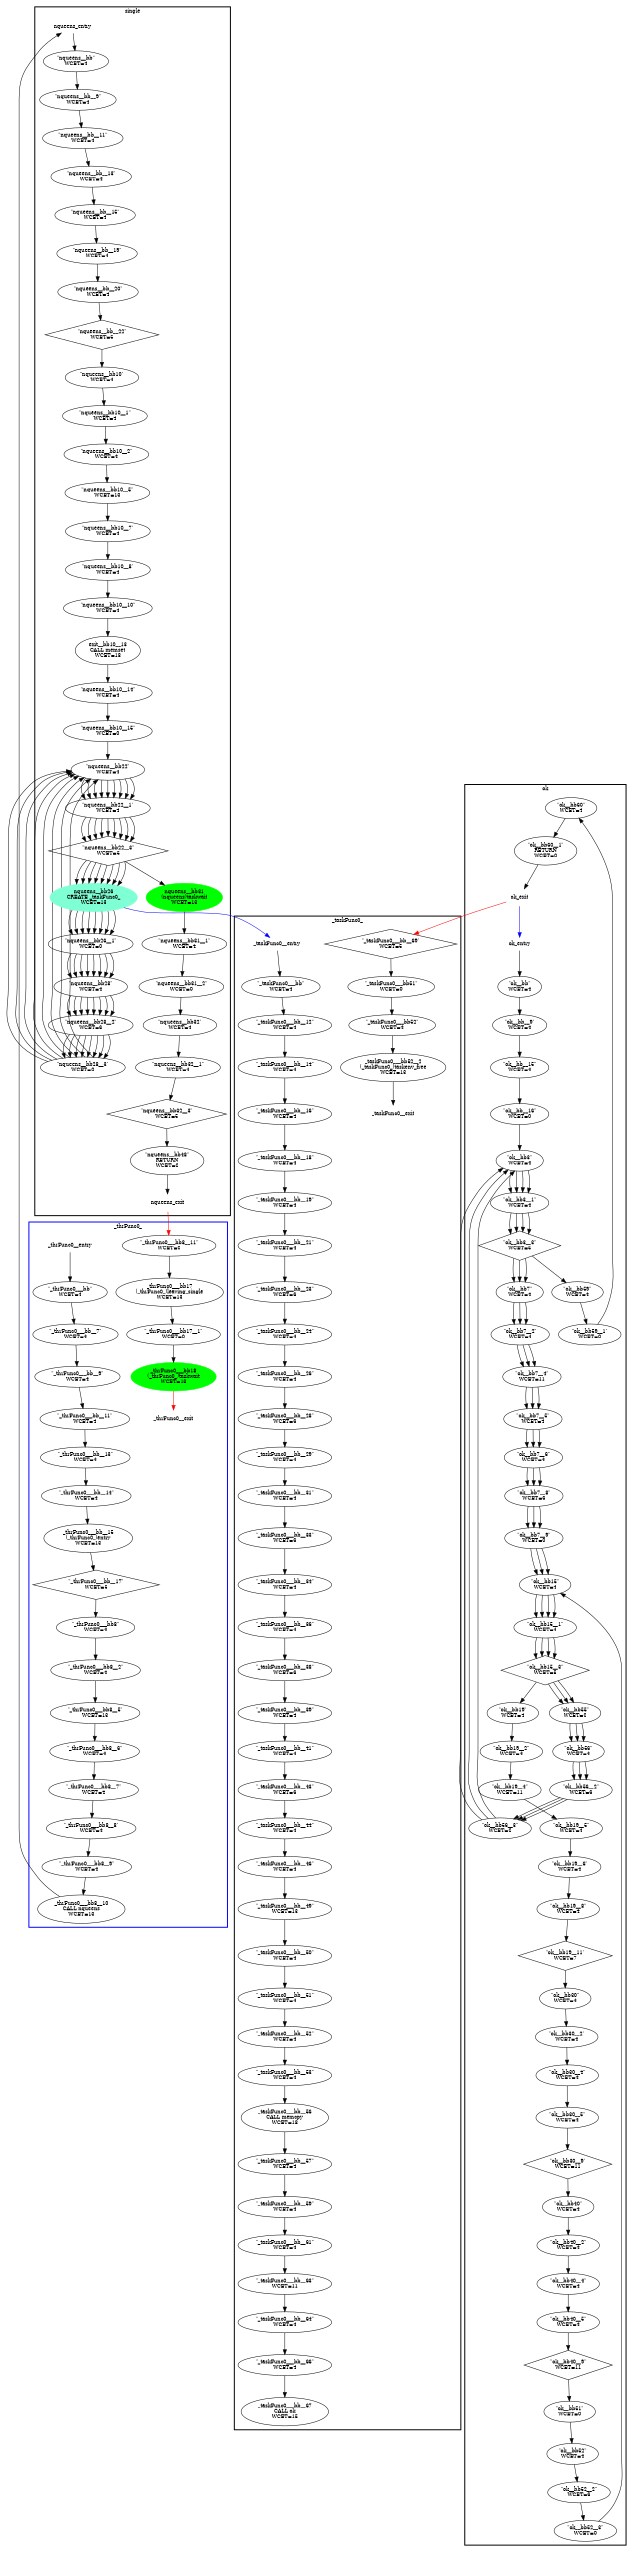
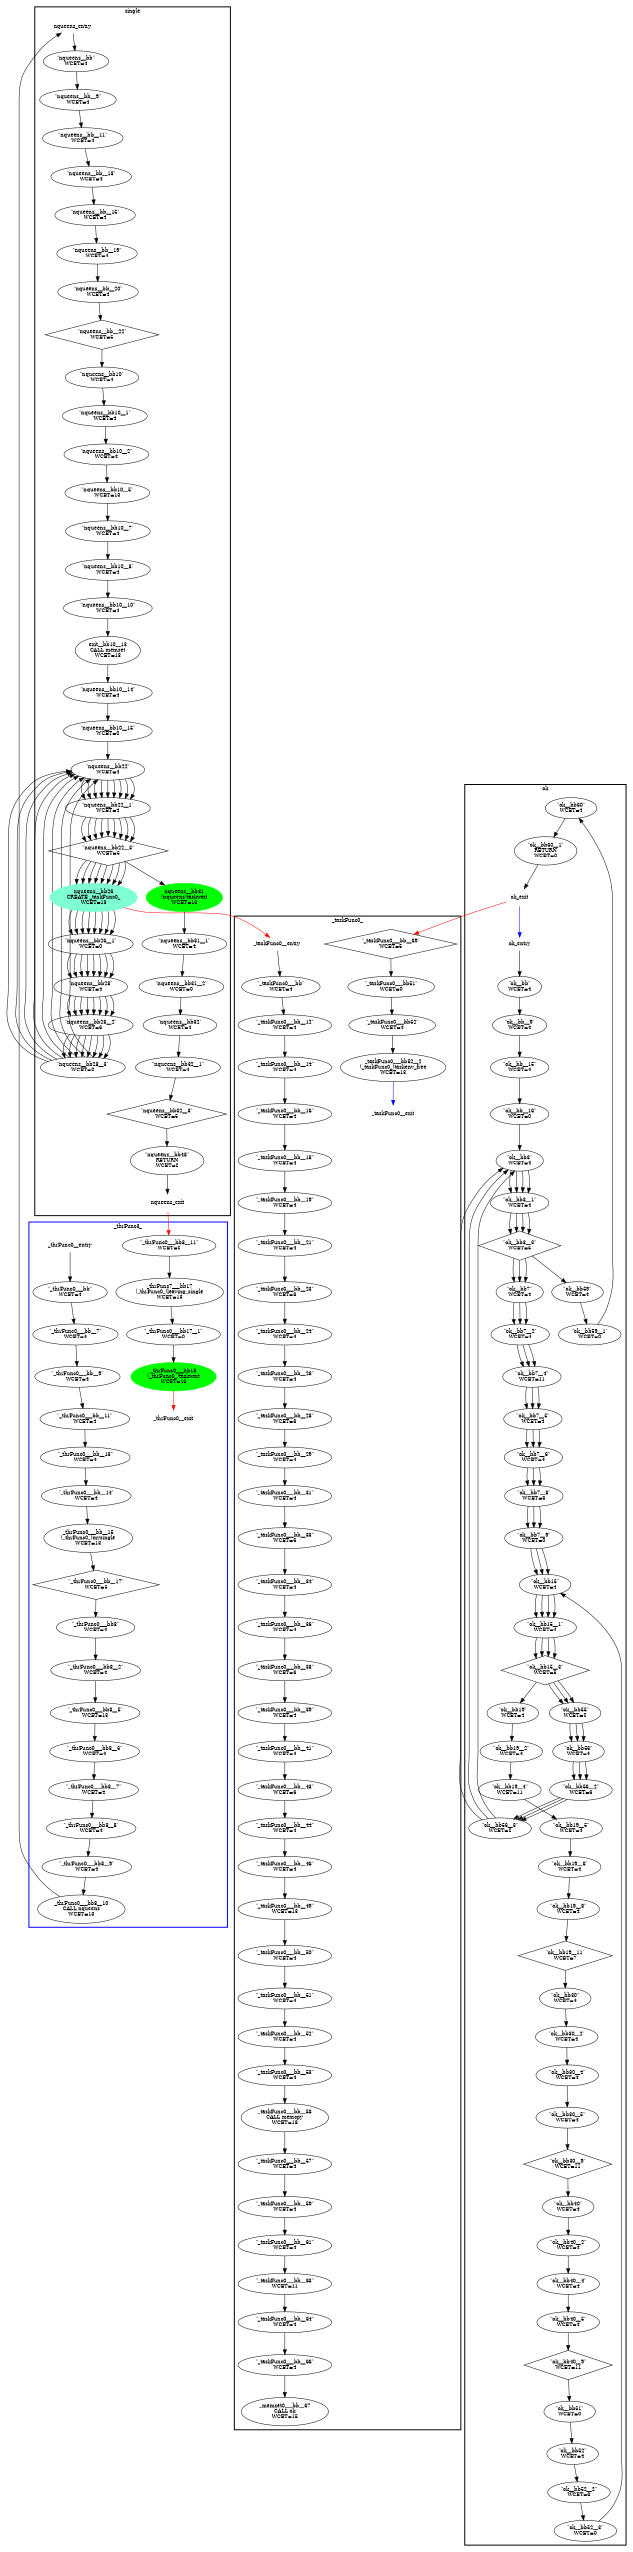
edge "nqueens__bb26 CREATE _taskFunc0_ WCET=13" -> "_taskFunc0__entry": color blue -> red
edge "_taskFunc0___bb52__2 (_taskFunc0_)taskenv_free WCET=13" -> "_taskFunc0__exit": color black -> blue
cluster "_thrFunc0_": label "_thrFunc0_" -> "_thrFunc3_"
node "_thrFunc0___bb17 (_thrFunc0_)leaving_single WCET=13": label "_thrFunc0___bb17 (_thrFunc0_)leaving_single WCET=13" -> "_thrFunc7___bb17 (_thrFunc0_)leaving_single WCET=13"
node "_thrFunc0___bb__15 (_thrFunc0_)entry WCET=13": label "_thrFunc0___bb__15 (_thrFunc0_)entry WCET=13" -> "_thrFunc0___bb__15 (_thrFunc0_)mysingle WCET=13"
node "_taskFunc0___bb__67 CALL ok WCET=15": label "_taskFunc0___bb__67 CALL ok WCET=15" -> "_memset0___bb__67 CALL ok WCET=15"
